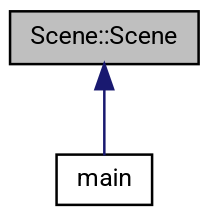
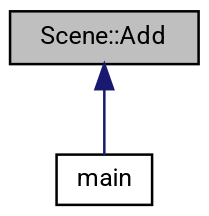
node "Scene::Scene": label "Scene::Scene" -> "Scene::Add"
